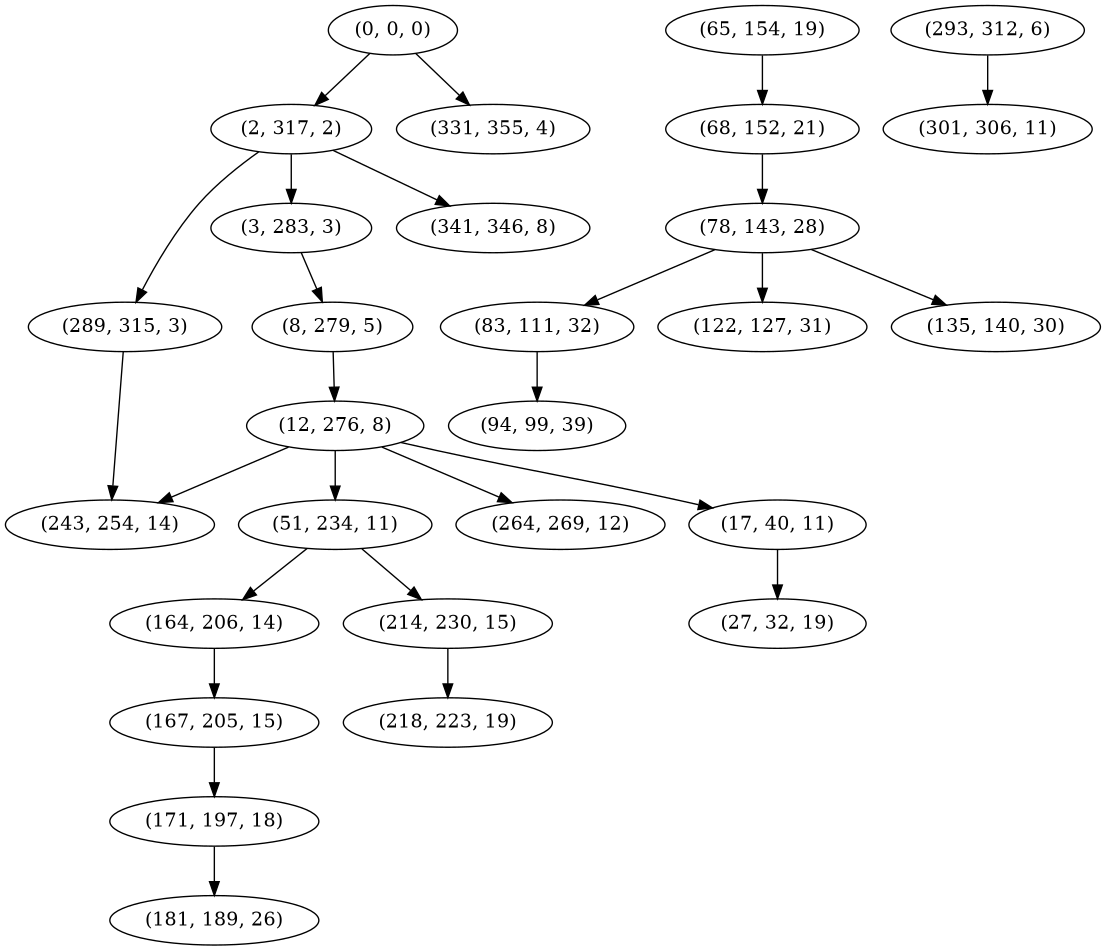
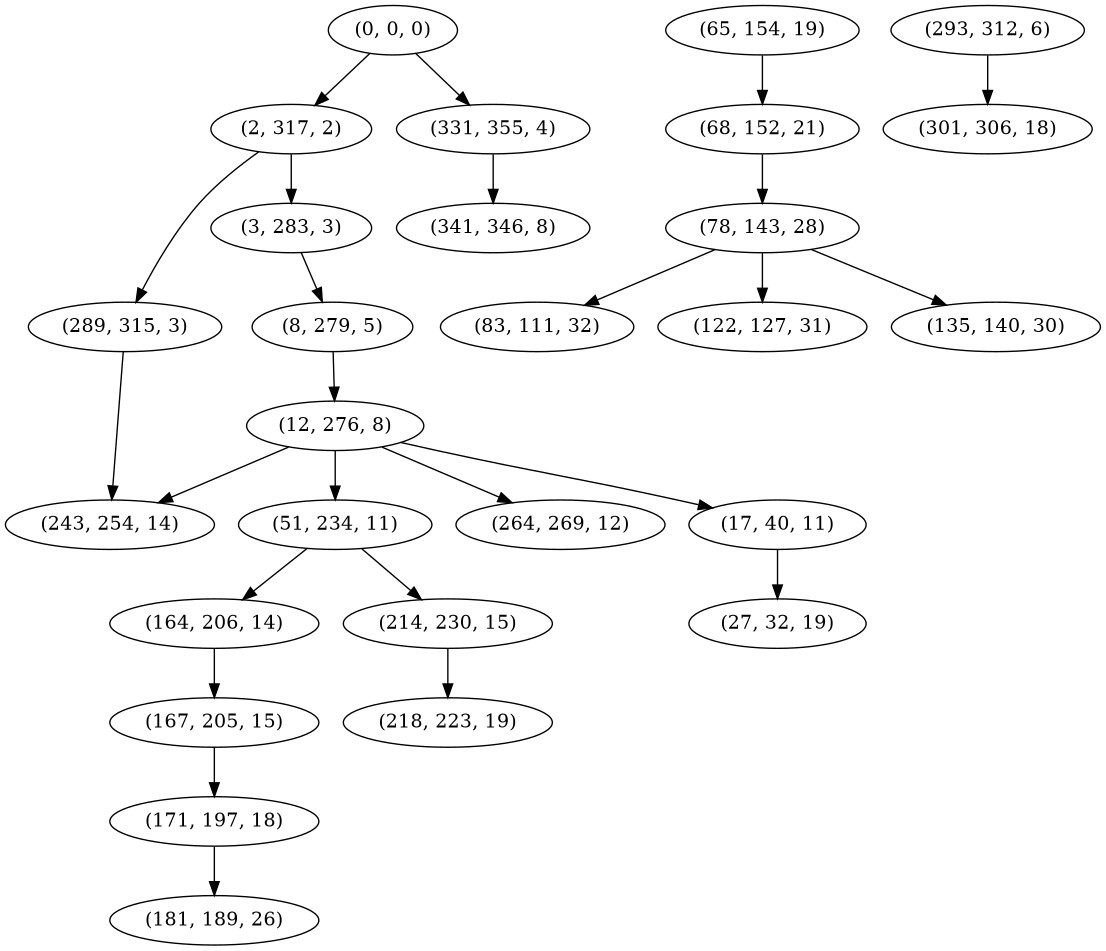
node "(301, 306, 11)": label "(301, 306, 11)" -> "(301, 306, 18)"
edge "(2, 317, 2)" -> "(341, 346, 8)": now "(331, 355, 4)" -> "(341, 346, 8)"
node "(94, 99, 39)": removed
